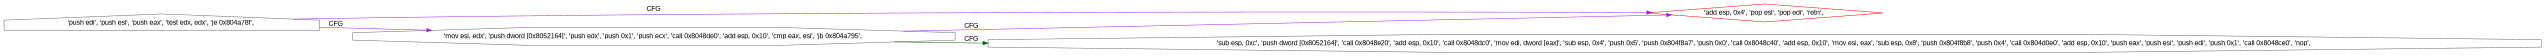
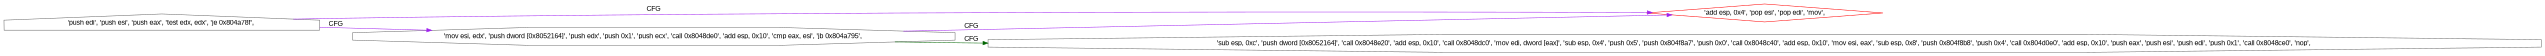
node "'add esp, 0x4', 'pop esi', 'pop edi', 'retn',": label "'add esp, 0x4', 'pop esi', 'pop edi', 'retn'," -> "'add esp, 0x4', 'pop esi', 'pop edi', 'mov',"
